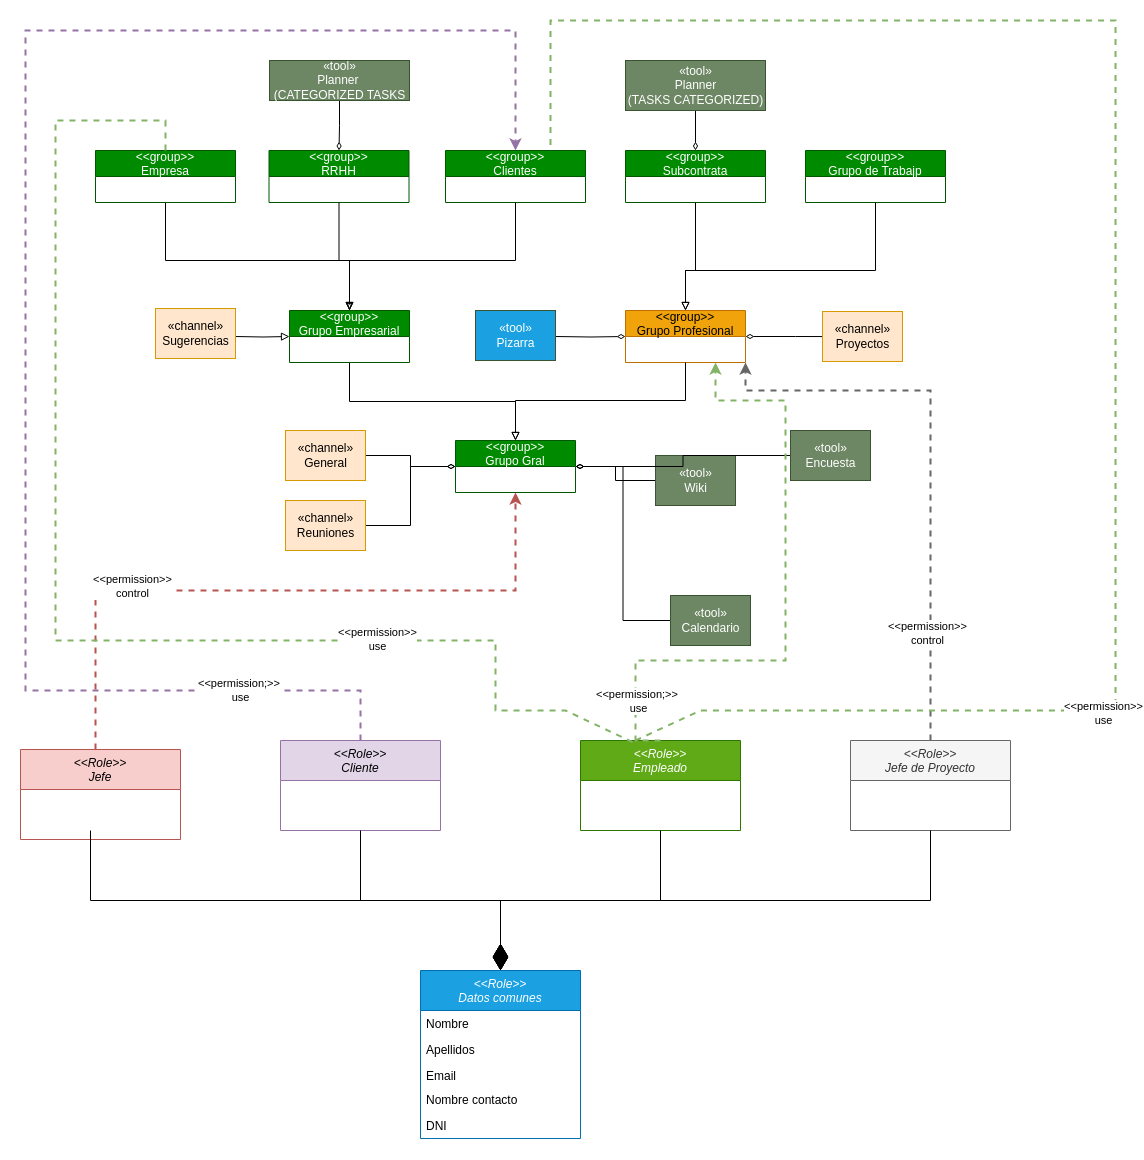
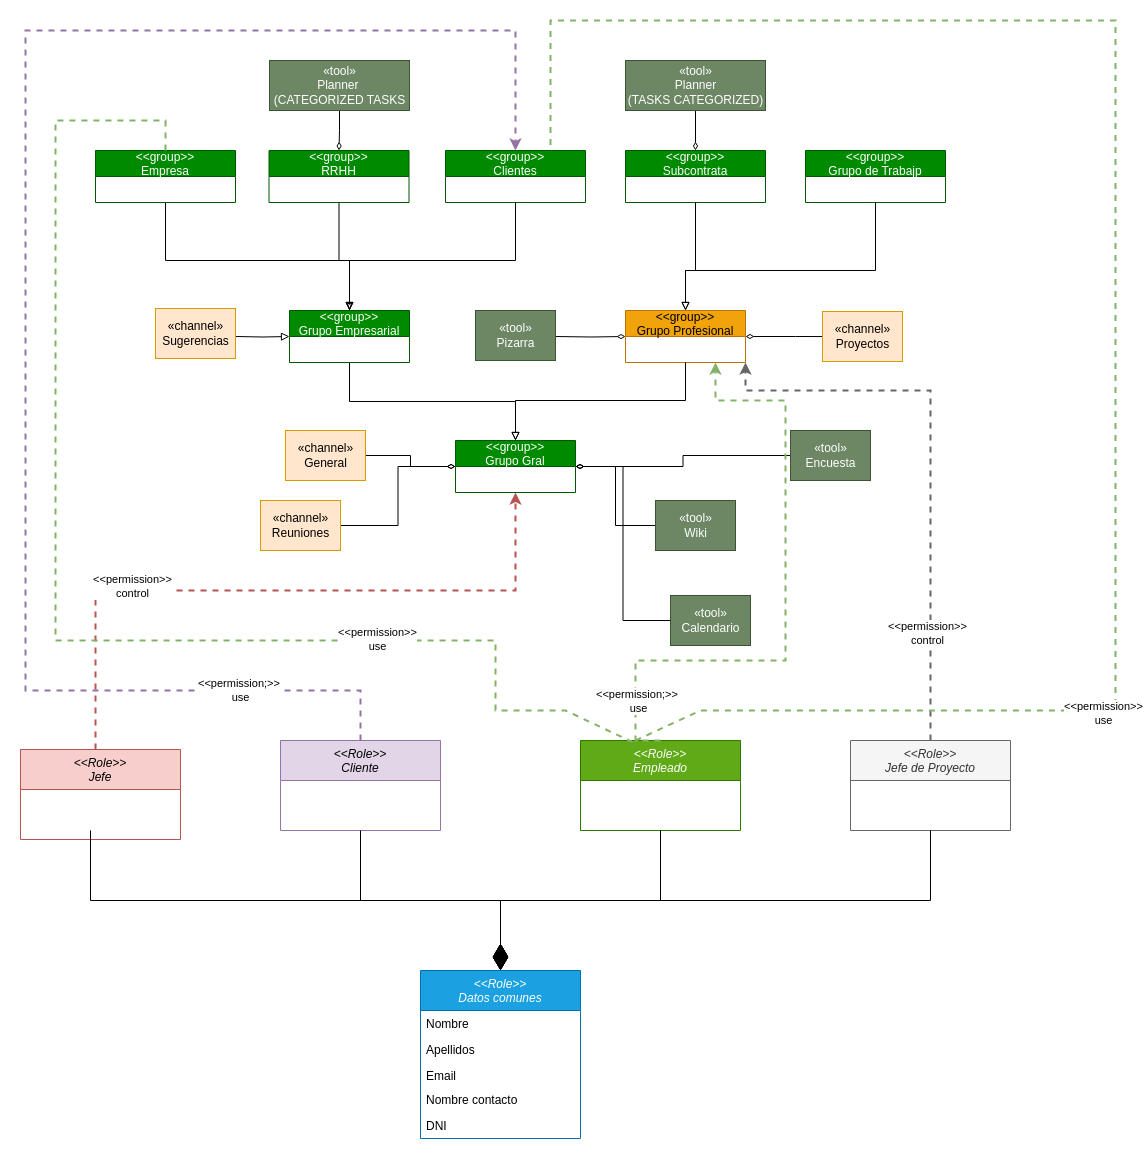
node "«tool» Planner (CATEGORIZED TASKS": size 140x40 -> 140x50
node "«tool» Pizarra": fillcolor #1ba1e2 -> #6d8764
node "«tool» Wiki": moved (696, 481) -> (696, 526)
node "«channel» Reuniones": moved (326, 526) -> (301, 526)
